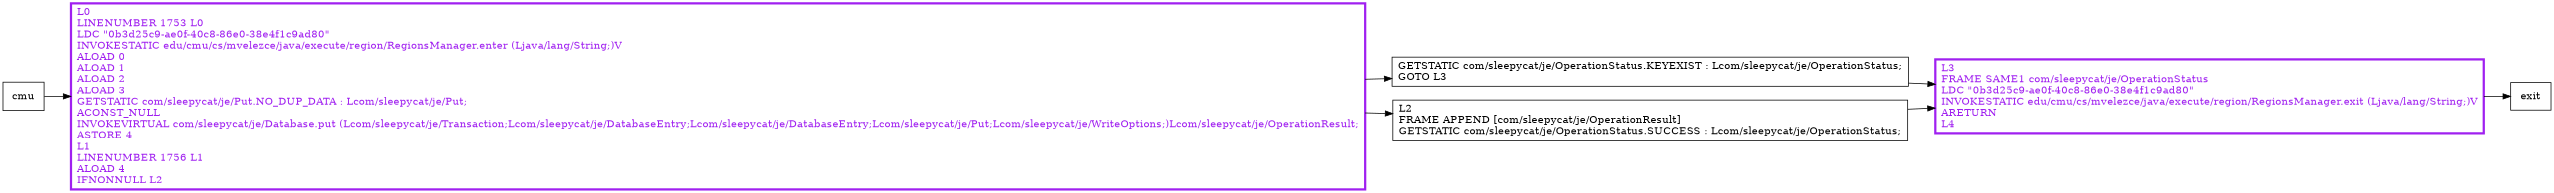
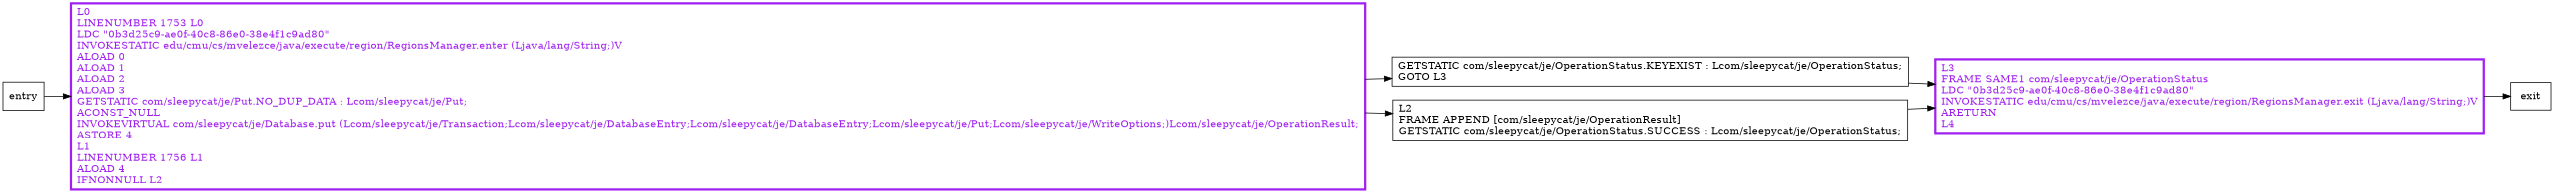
node "cmu": label "cmu" -> "entry"
